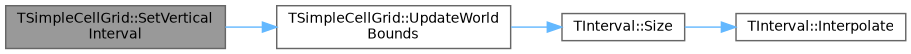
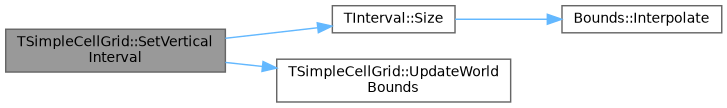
edge "TSimpleCellGrid::UpdateWorld Bounds" -> "TInterval::Size": now "TSimpleCellGrid::SetVertical Interval" -> "TInterval::Size"
node "TInterval::Interpolate": label "TInterval::Interpolate" -> "Bounds::Interpolate"
